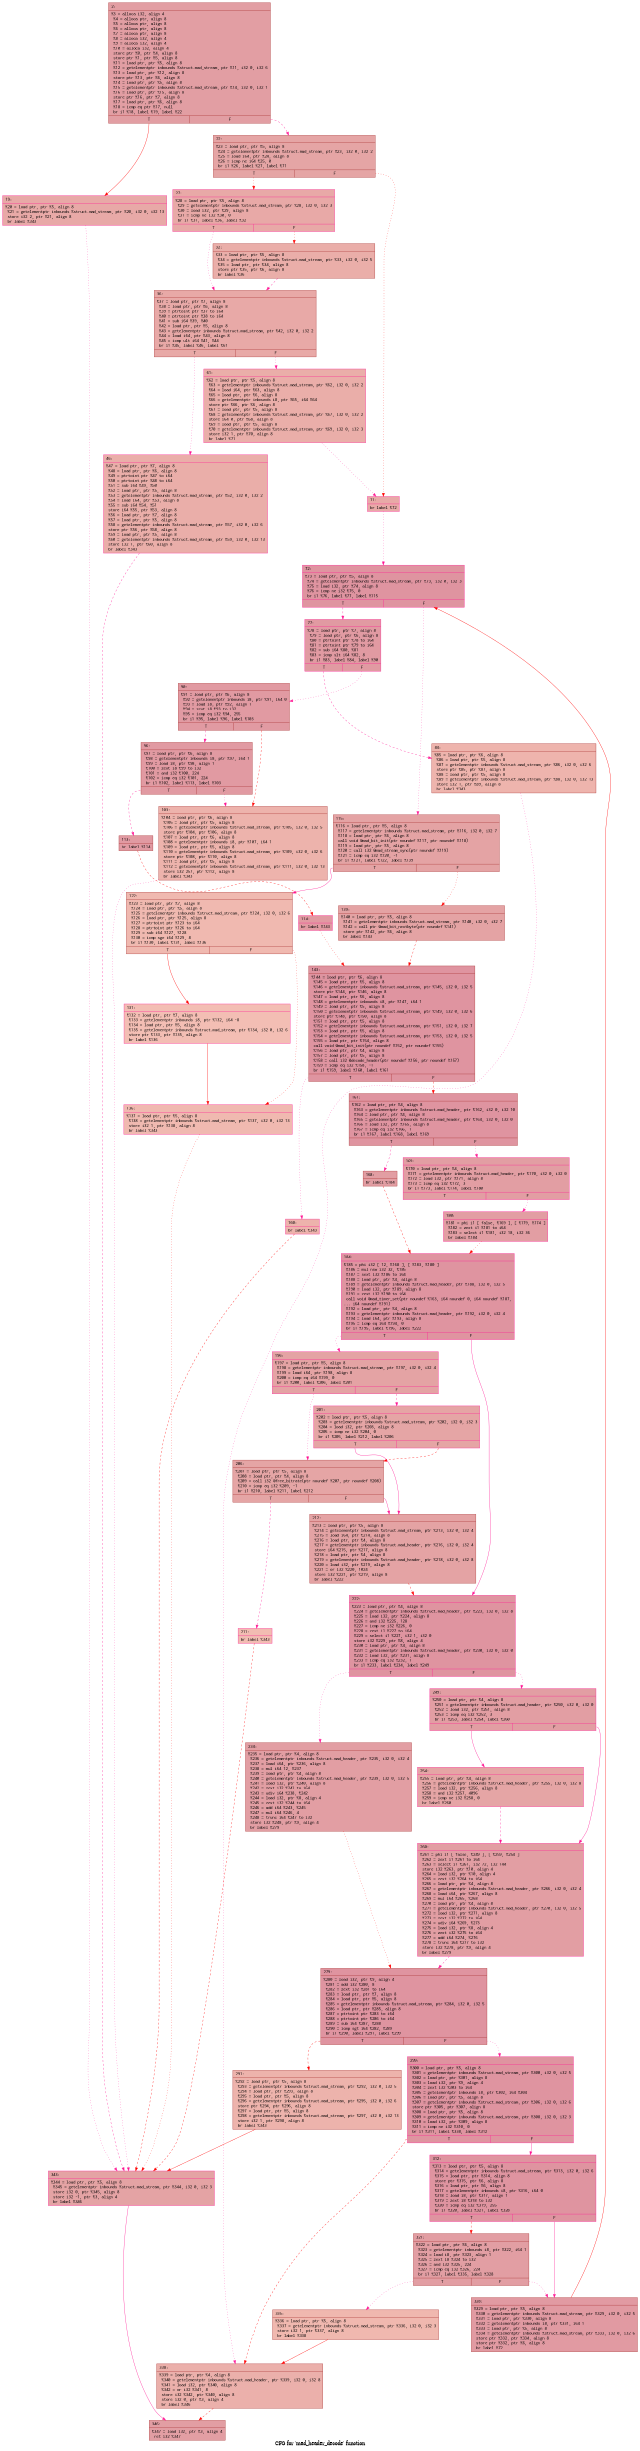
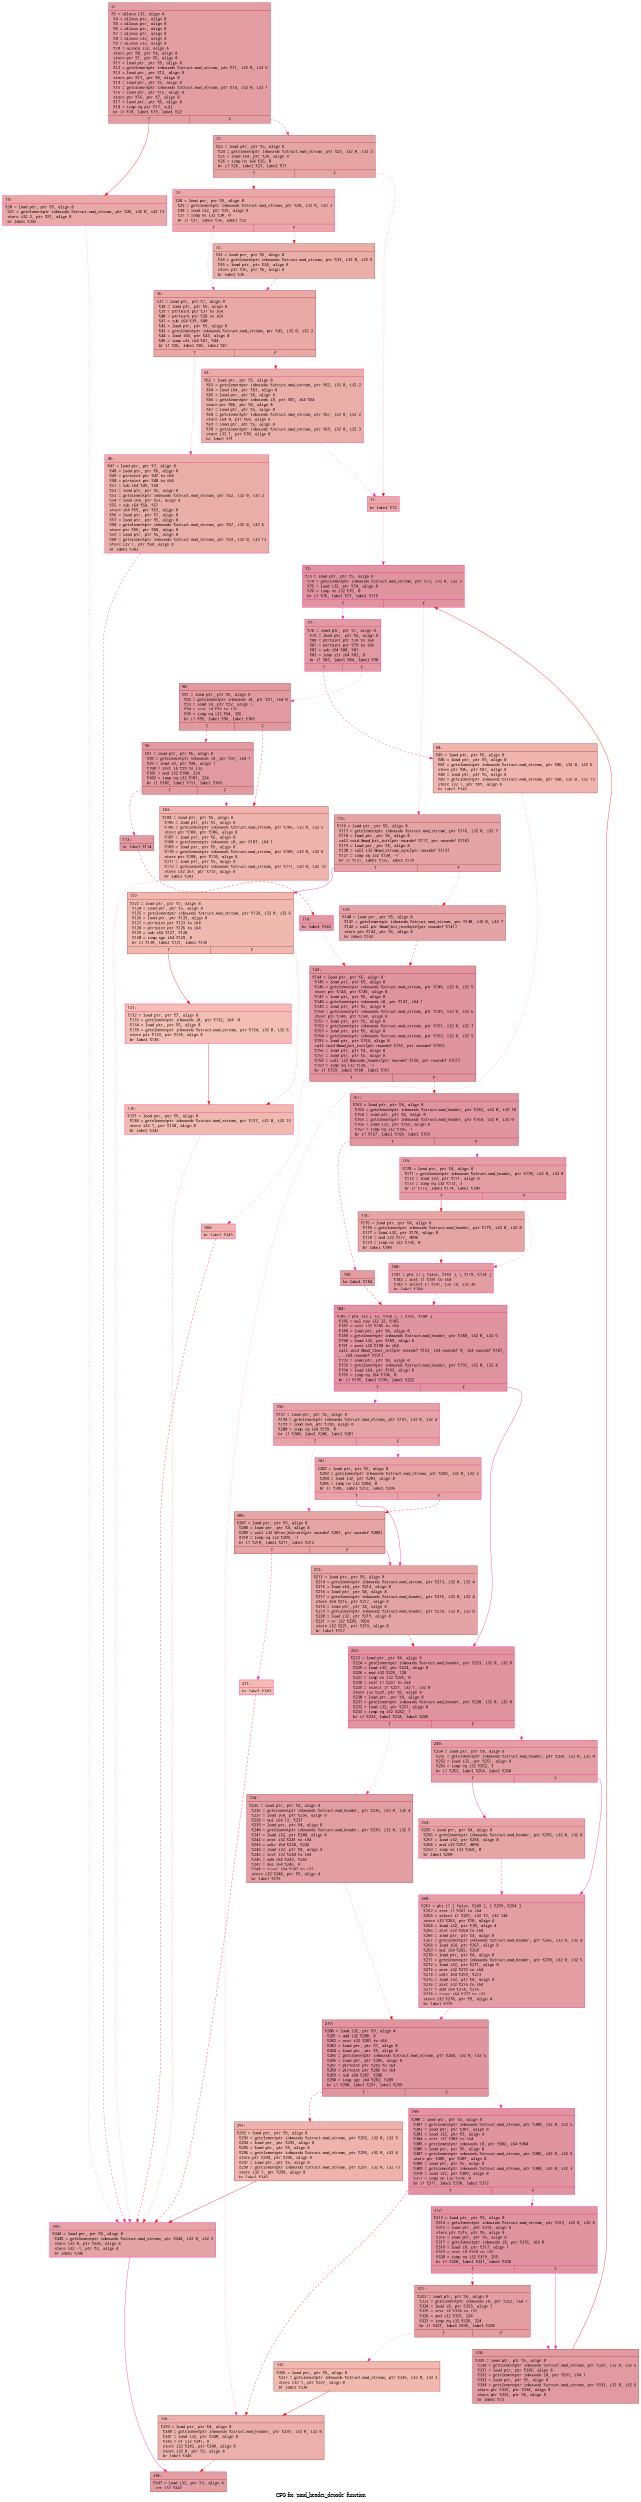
edge "36:" -> "61:": color deeppink -> red
node "174:": added
